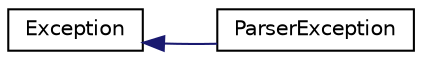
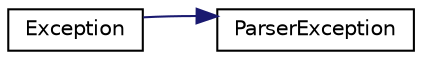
edge "ParserException" -> "Exception": reversed
